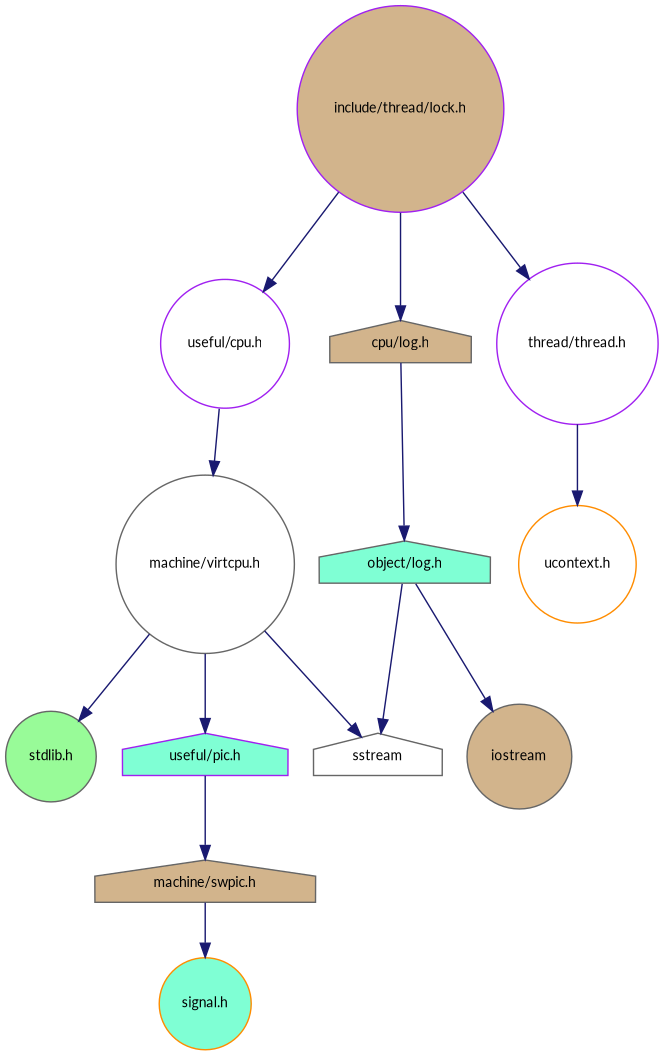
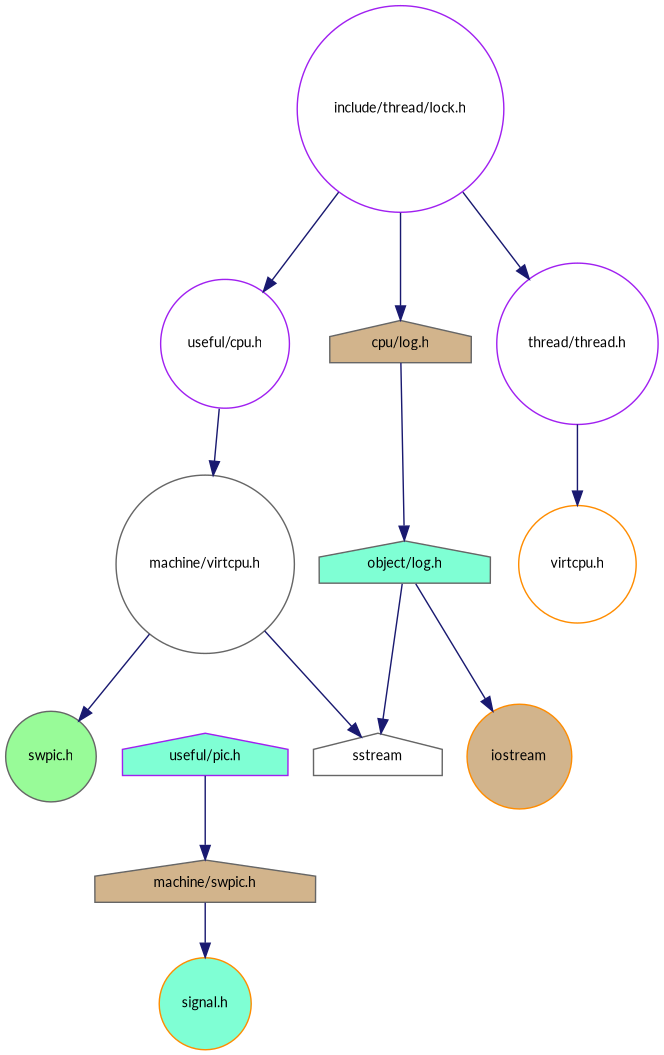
node "include/thread/lock.h": fillcolor tan -> white
node "ucontext.h": label "ucontext.h" -> "virtcpu.h"
edge "machine/virtcpu.h" -> "useful/pic.h": removed
node "stdlib.h": label "stdlib.h" -> "swpic.h"
node "iostream": color gray40 -> darkorange
